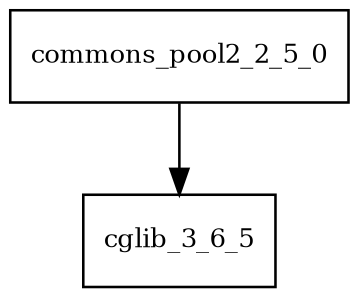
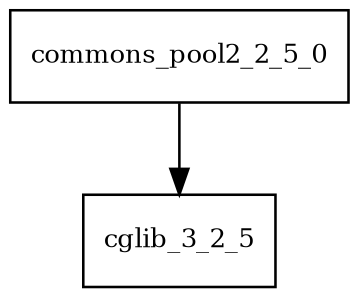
node "cglib_3_6_5": label "cglib_3_6_5" -> "cglib_3_2_5"
